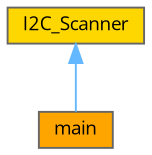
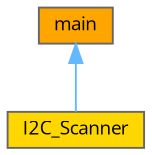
edge "main" -> "I2C_Scanner": reversed
